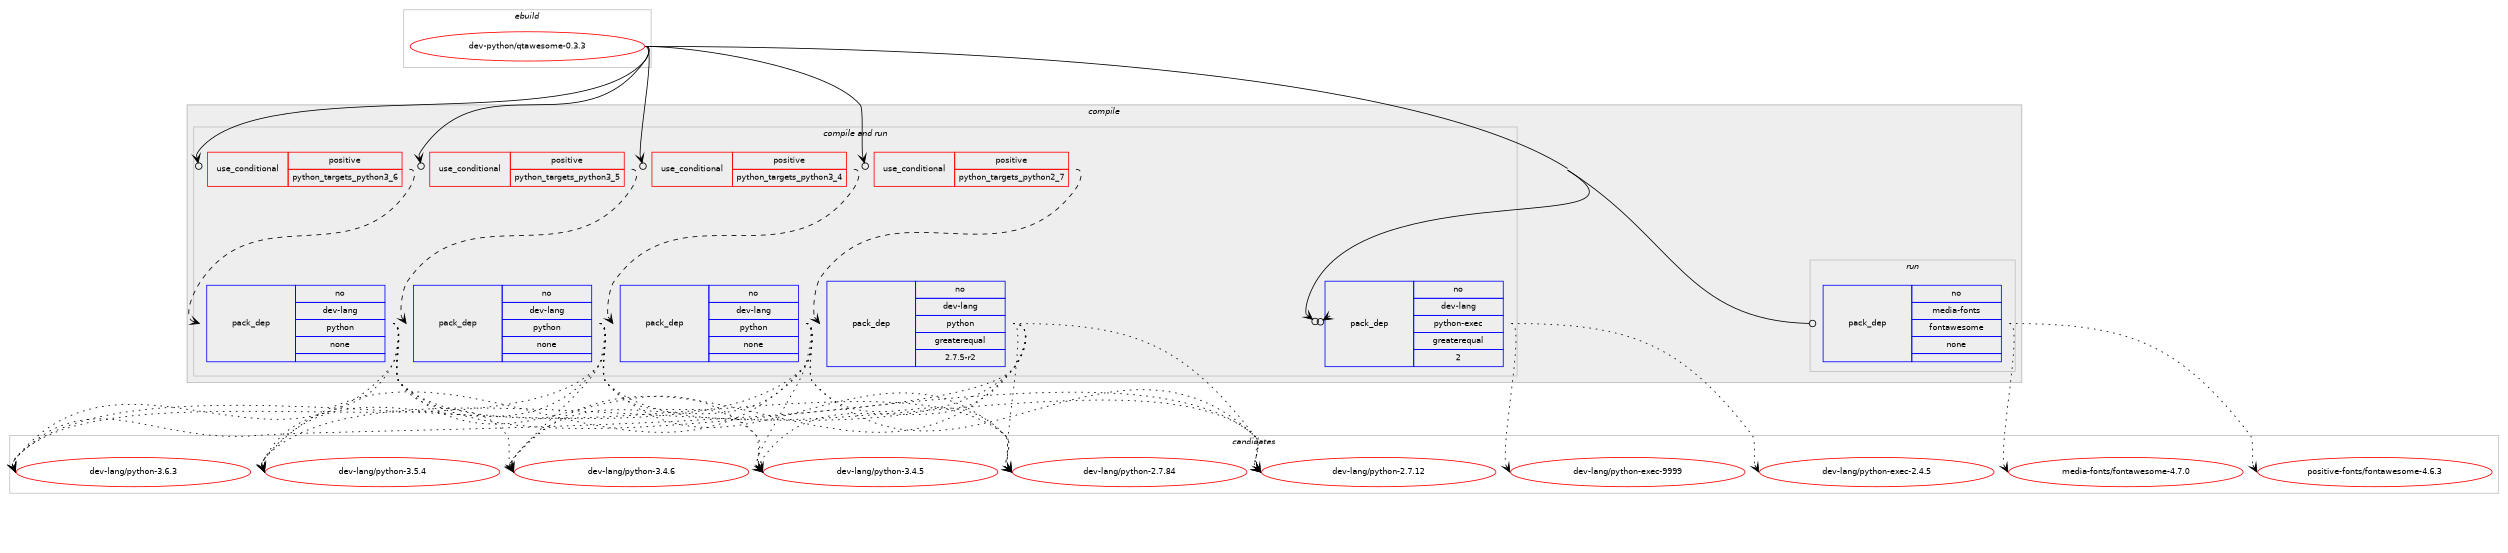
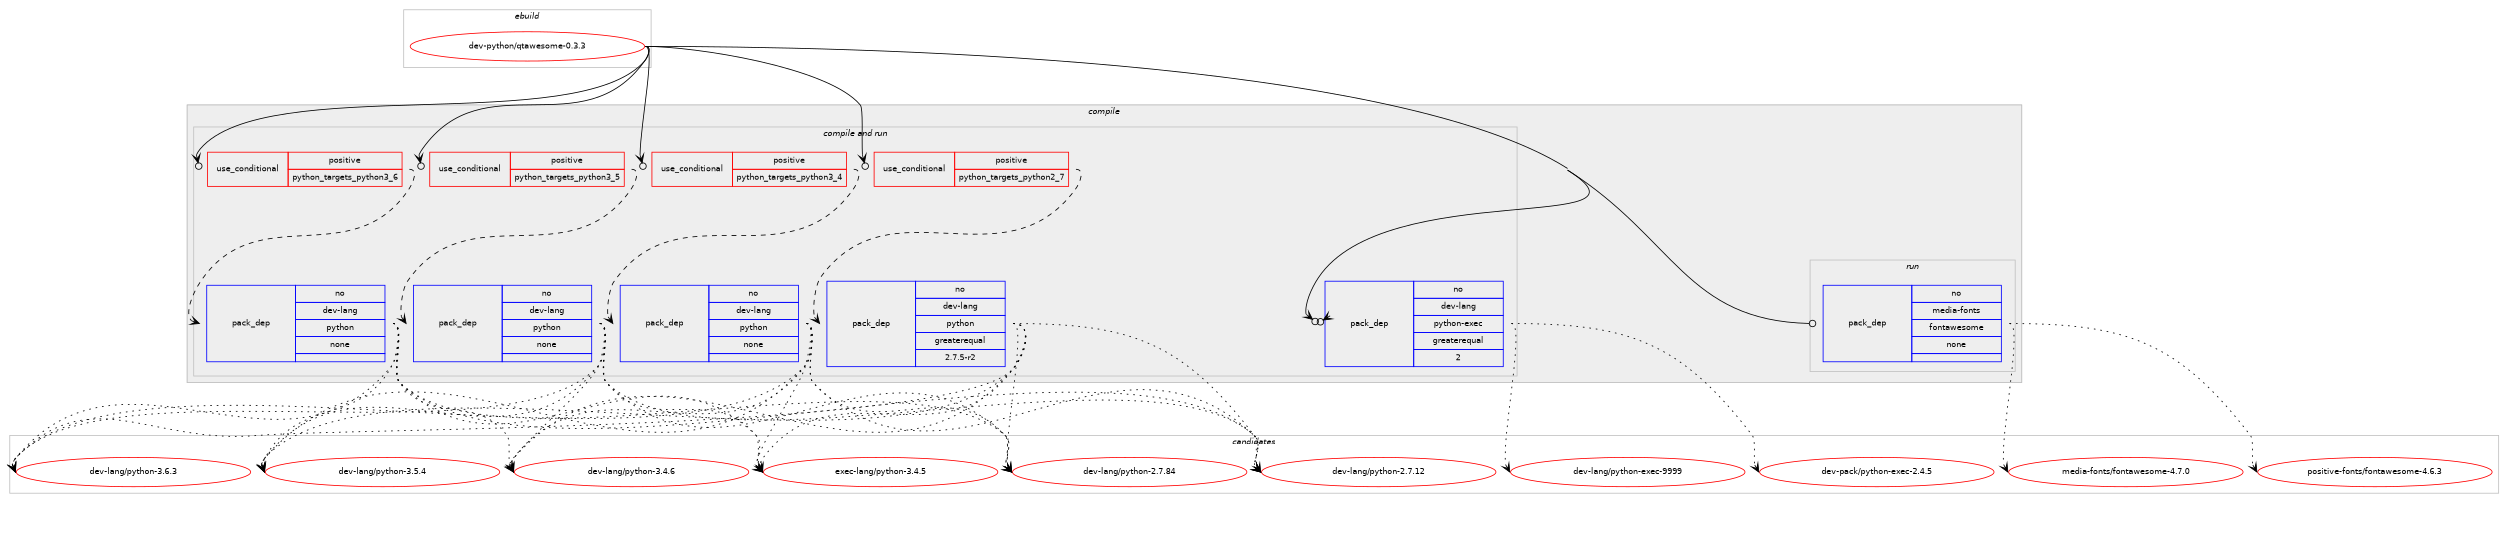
node "dev-lang/python-3.4.5": label "dev-lang/python-3.4.5" -> "exec-lang/python-3.4.5"
node "dev-lang/python-exec-2.4.5": label "dev-lang/python-exec-2.4.5" -> "dev-pack/python-exec-2.4.5"
